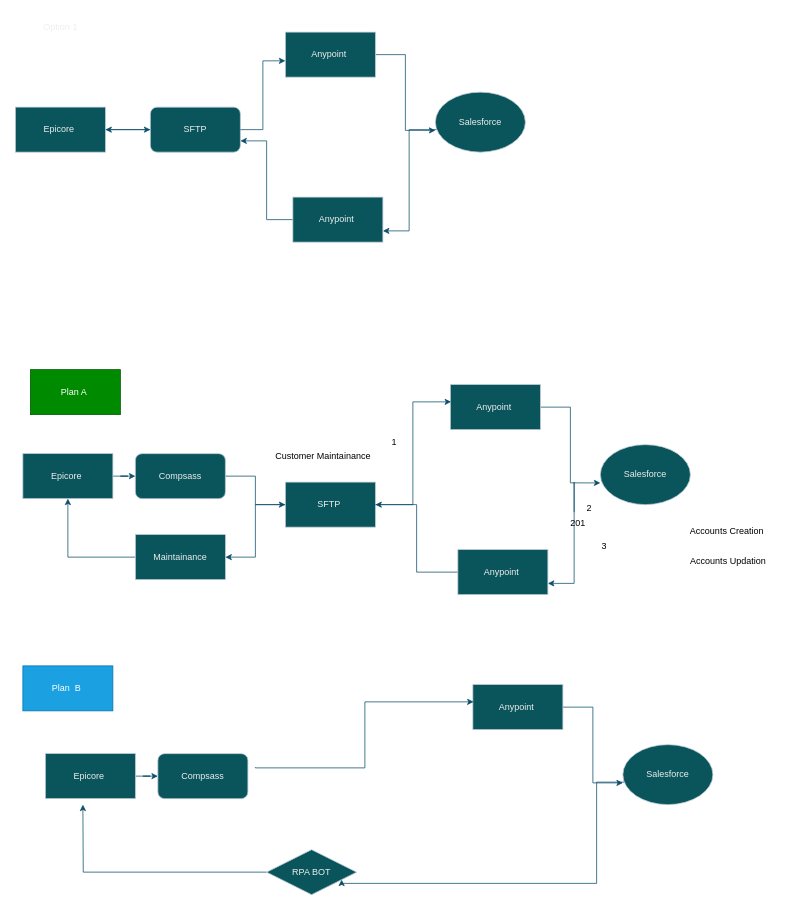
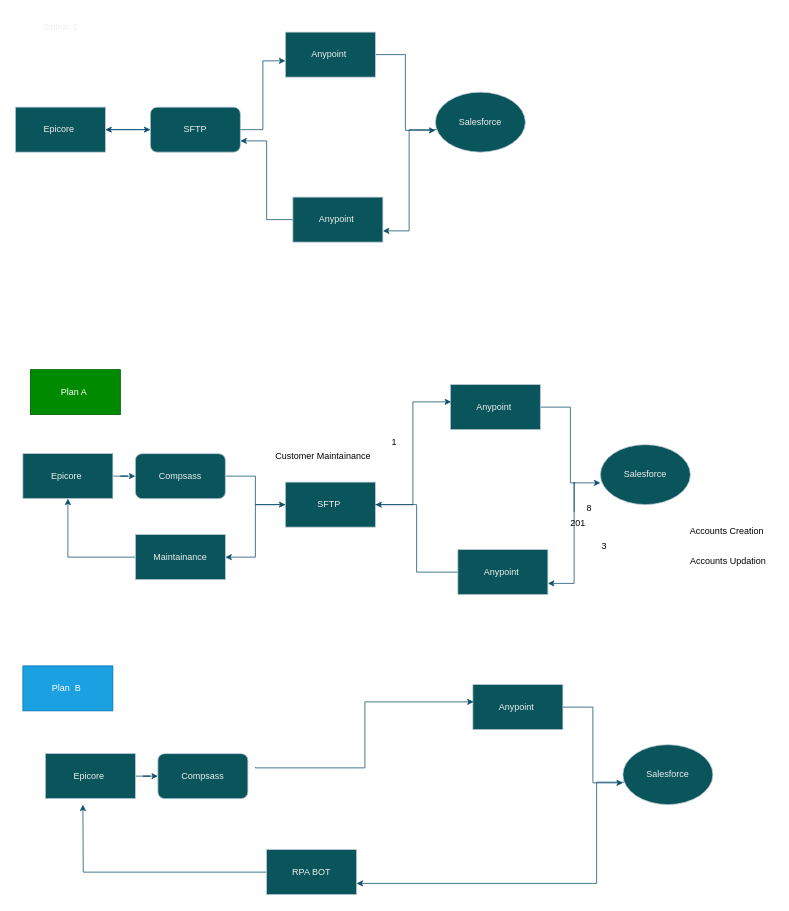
node "2": label "2" -> "8"
node "RPA BOT": shape diamond -> rectangle
